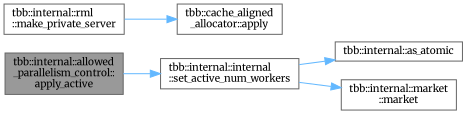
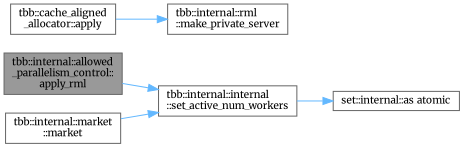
edge "tbb::internal::rml ::make_private_server" -> "tbb::cache_aligned _allocator::apply": reversed
node "tbb::internal::as_atomic": label "tbb::internal::as_atomic" -> "set::internal::as_atomic"
node "tbb::internal::allowed _parallelism_control:: apply_active": label "tbb::internal::allowed _parallelism_control:: apply_active" -> "tbb::internal::allowed _parallelism_control:: apply_rml"
edge "tbb::internal::internal ::set_active_num_workers" -> "tbb::internal::market ::market": reversed
